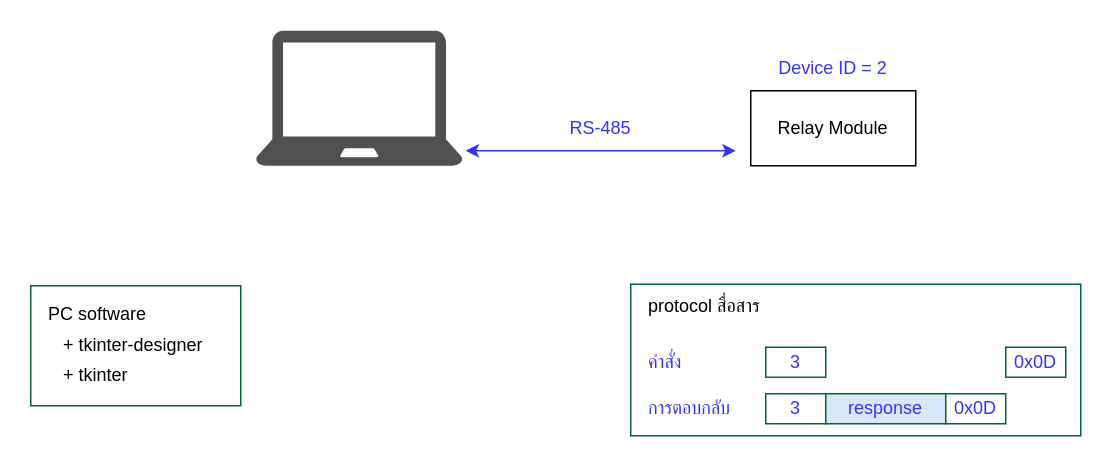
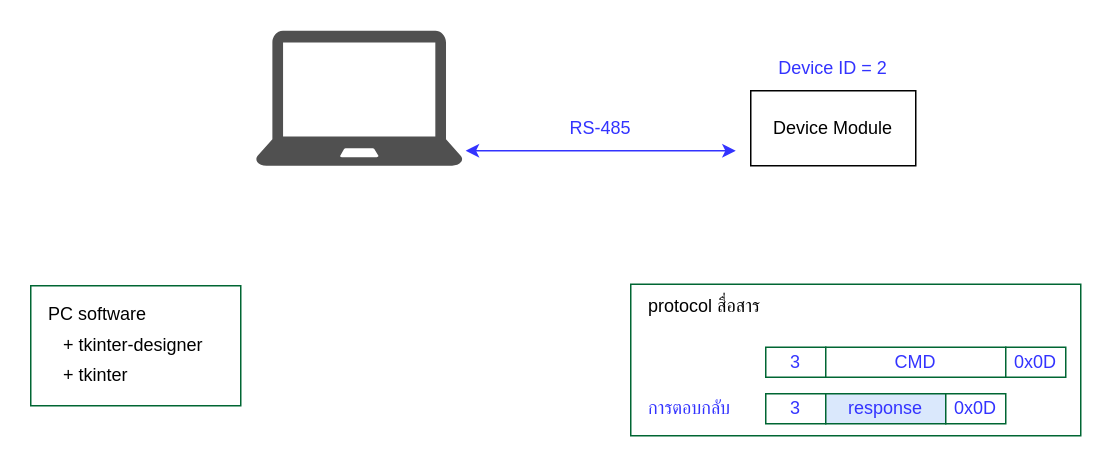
node "Relay Module": label "Relay Module" -> "Device Module"
node "คำสั่ง": removed
node "CMD": added
